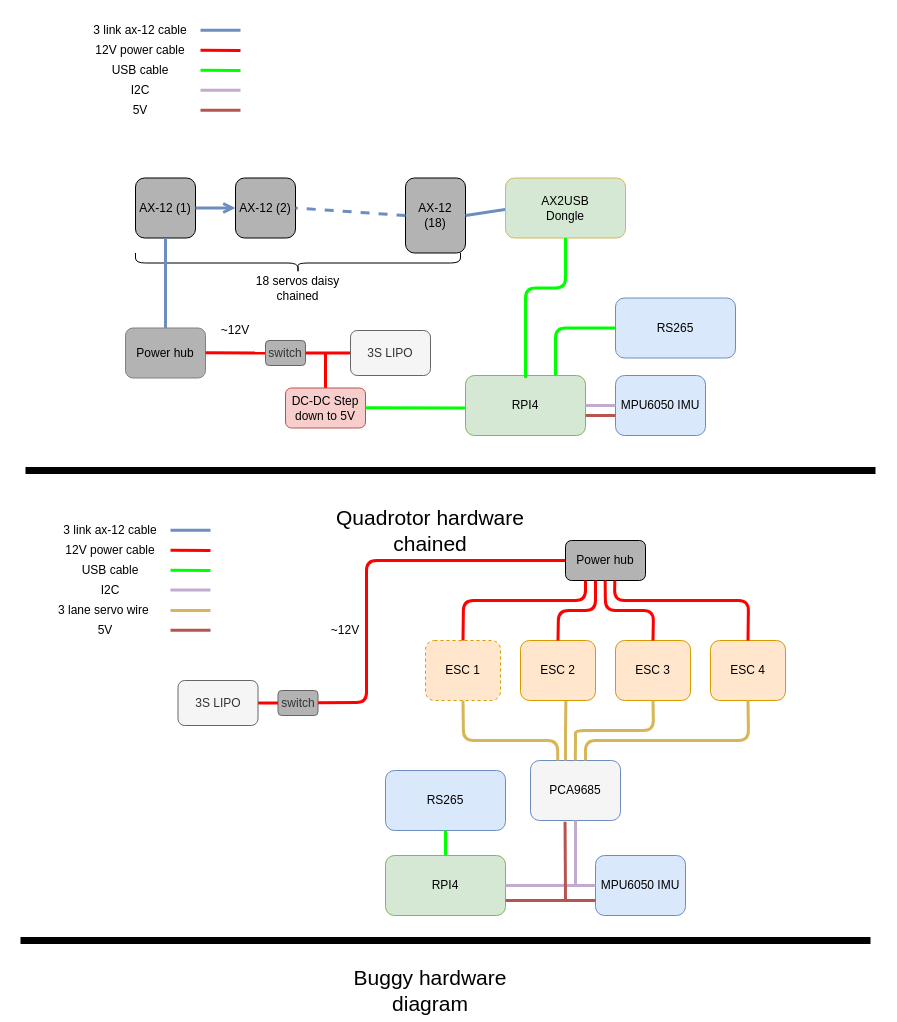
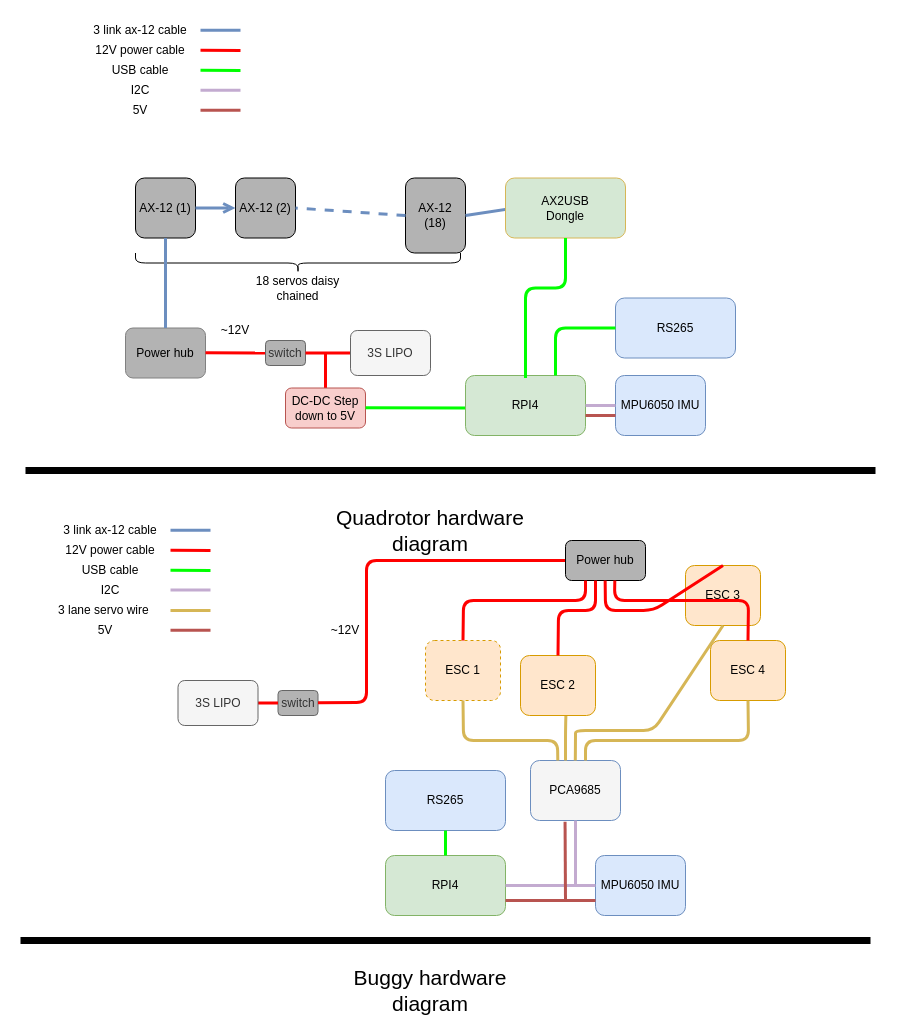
node "Quadrotor hardware chained": label "Quadrotor hardware chained" -> "Quadrotor hardware diagram"
node "ESC 2": moved (558, 671) -> (558, 686)
node "ESC 3": moved (653, 671) -> (723, 596)
